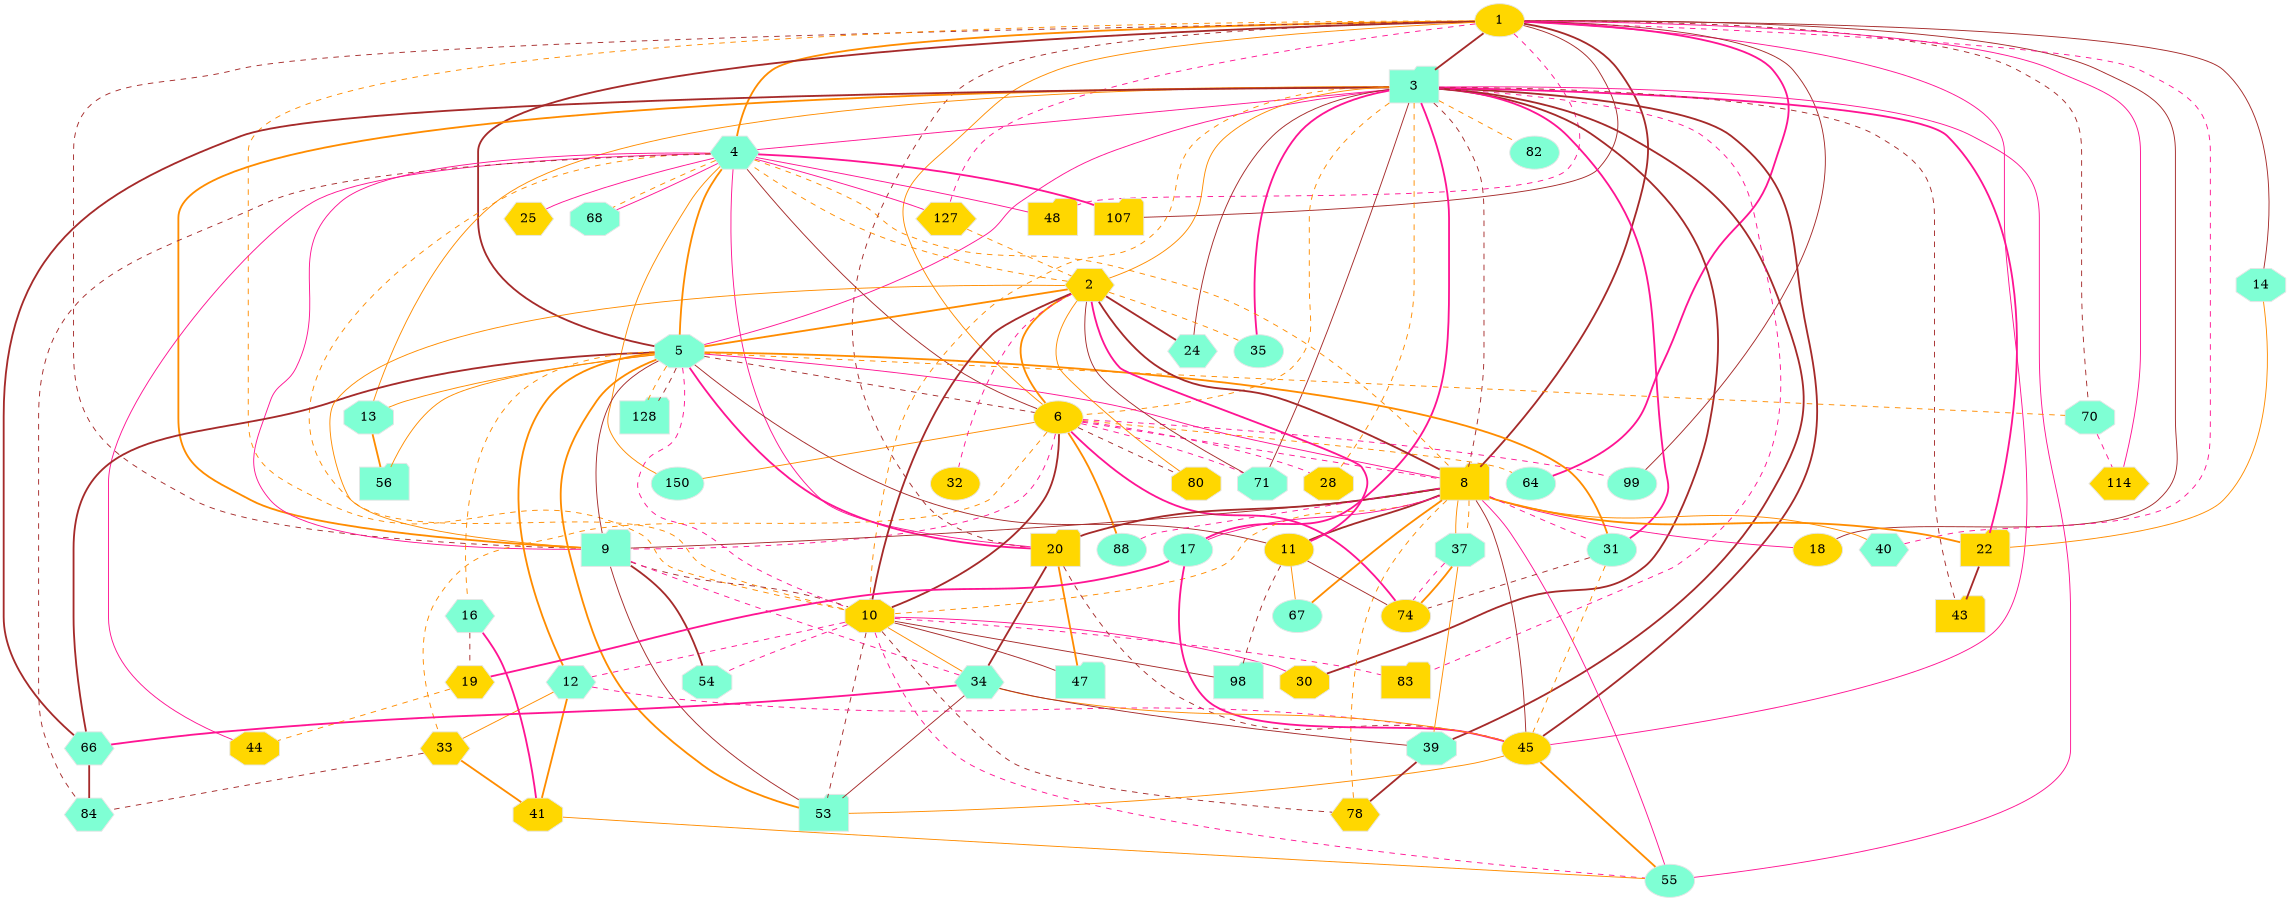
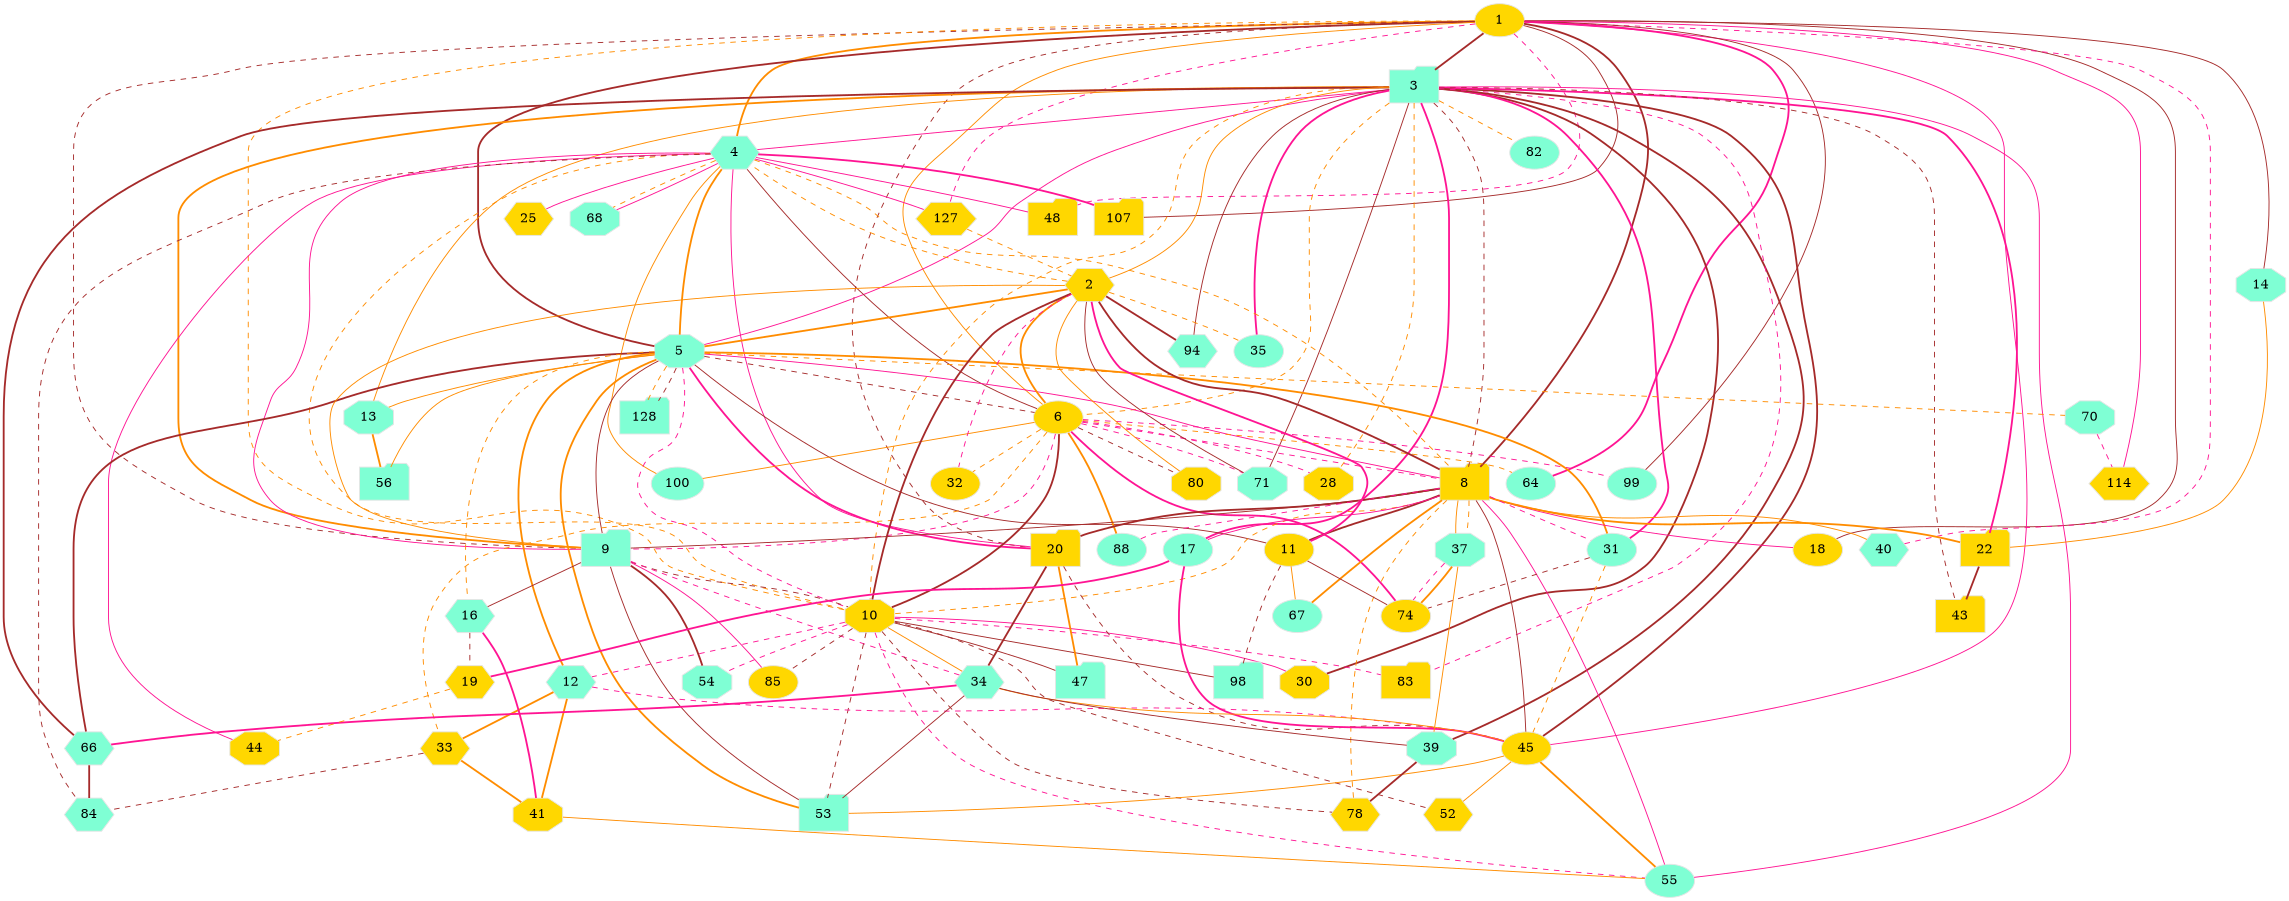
edge "1" -- "70": removed
node "24": label "24" -> "94"
edge "6" -- "32": added
node "150": label "150" -> "100"
edge "9" -- "16": added
node "85": added
edge "12" -- "33": style solid -> bold
node "52": added
